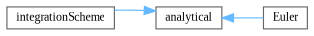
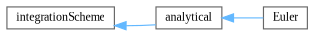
edge "integrationScheme" -> "analytical": reversed
